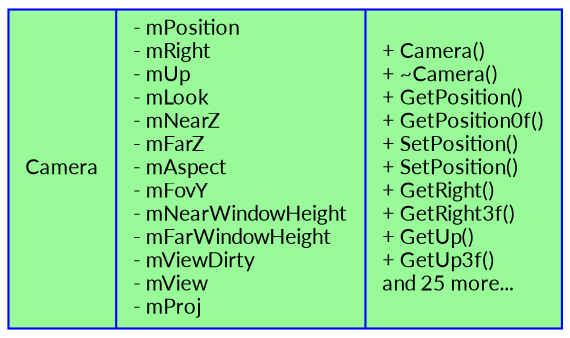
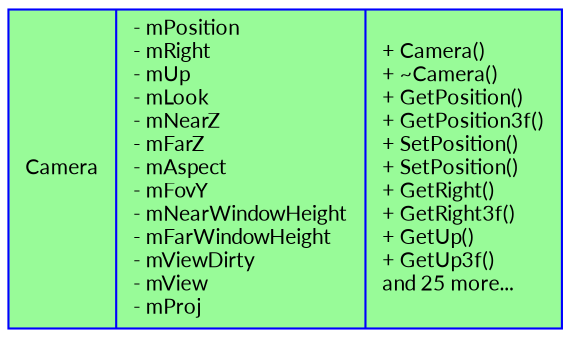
node "Camera": text "+ GetPosition0f()" -> "+ GetPosition3f()"
